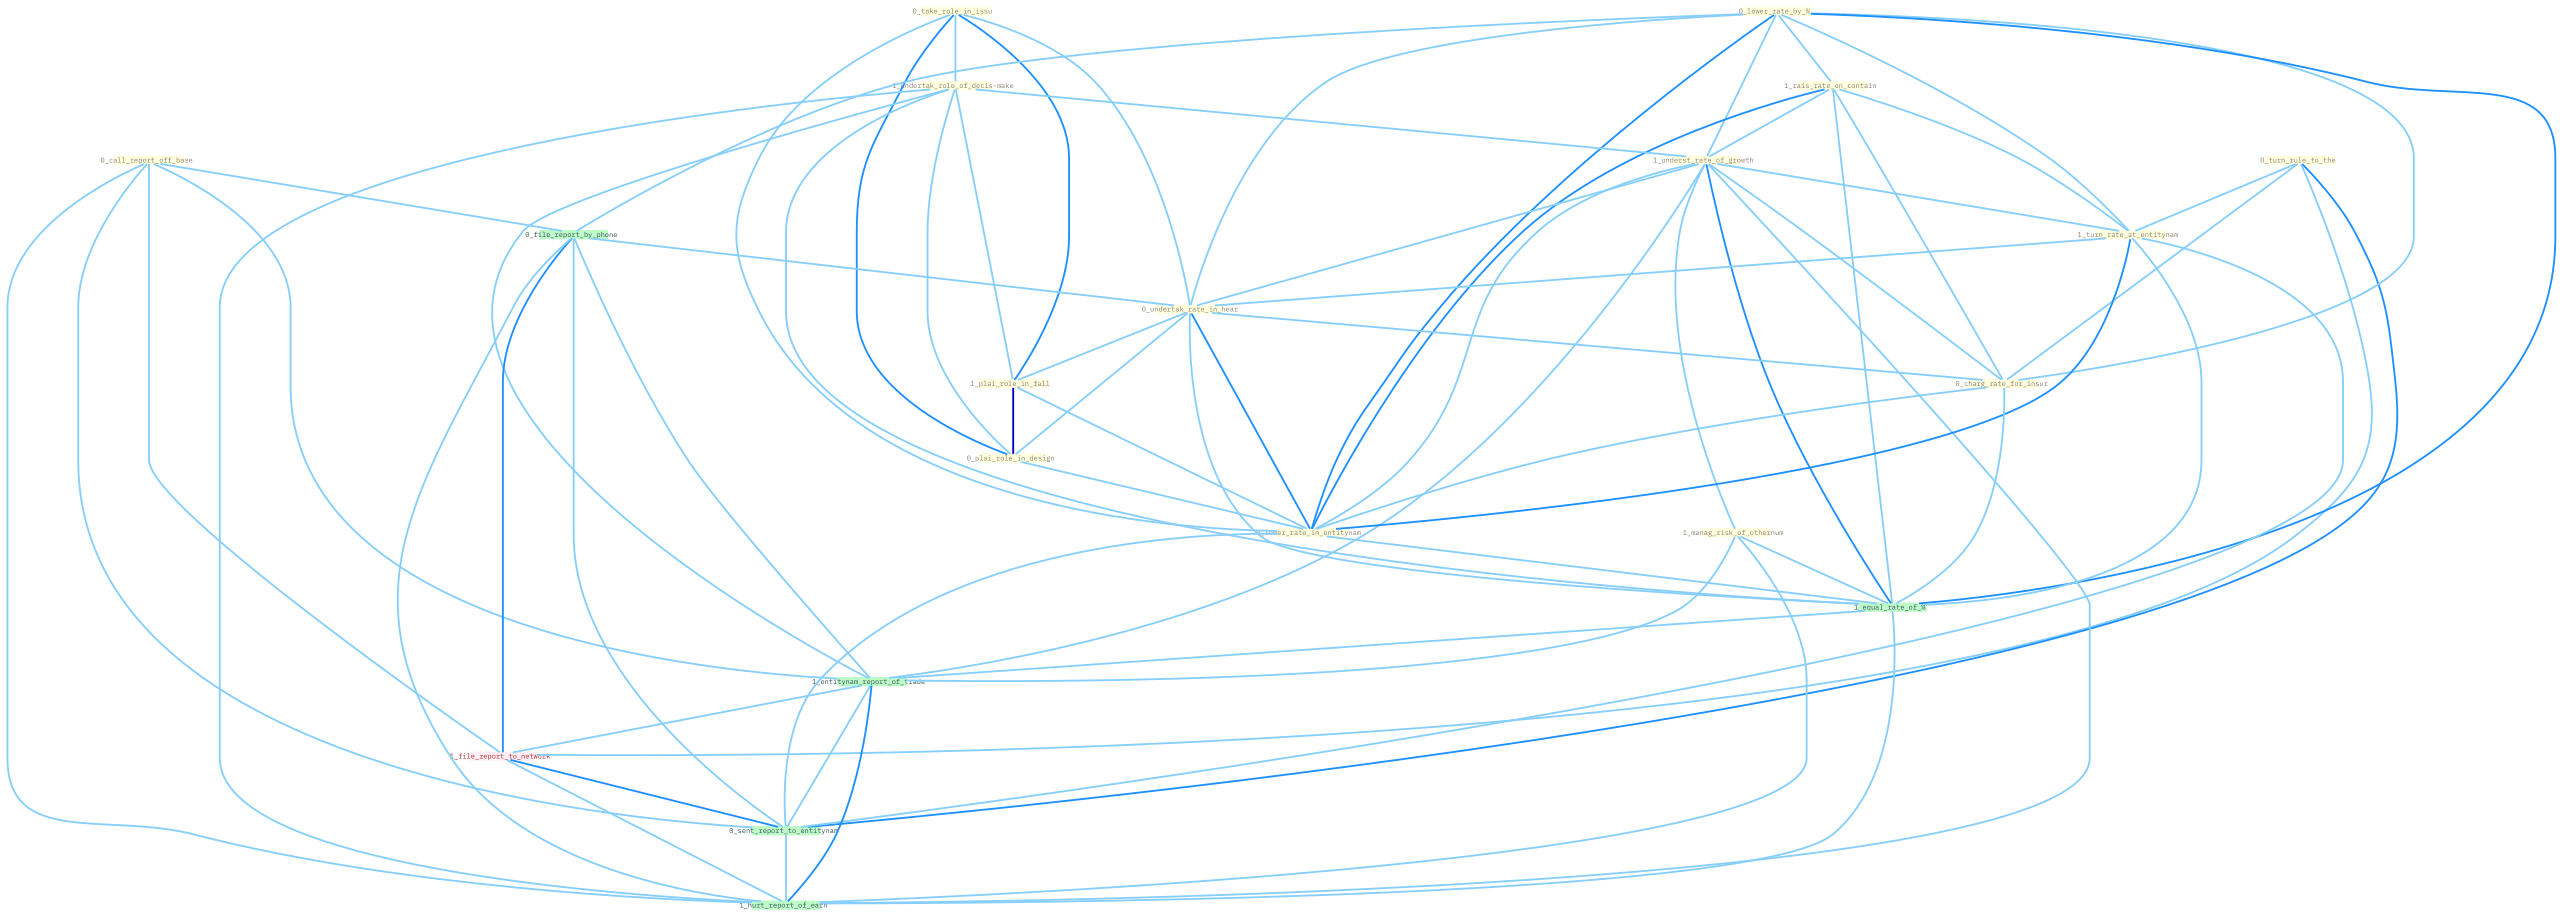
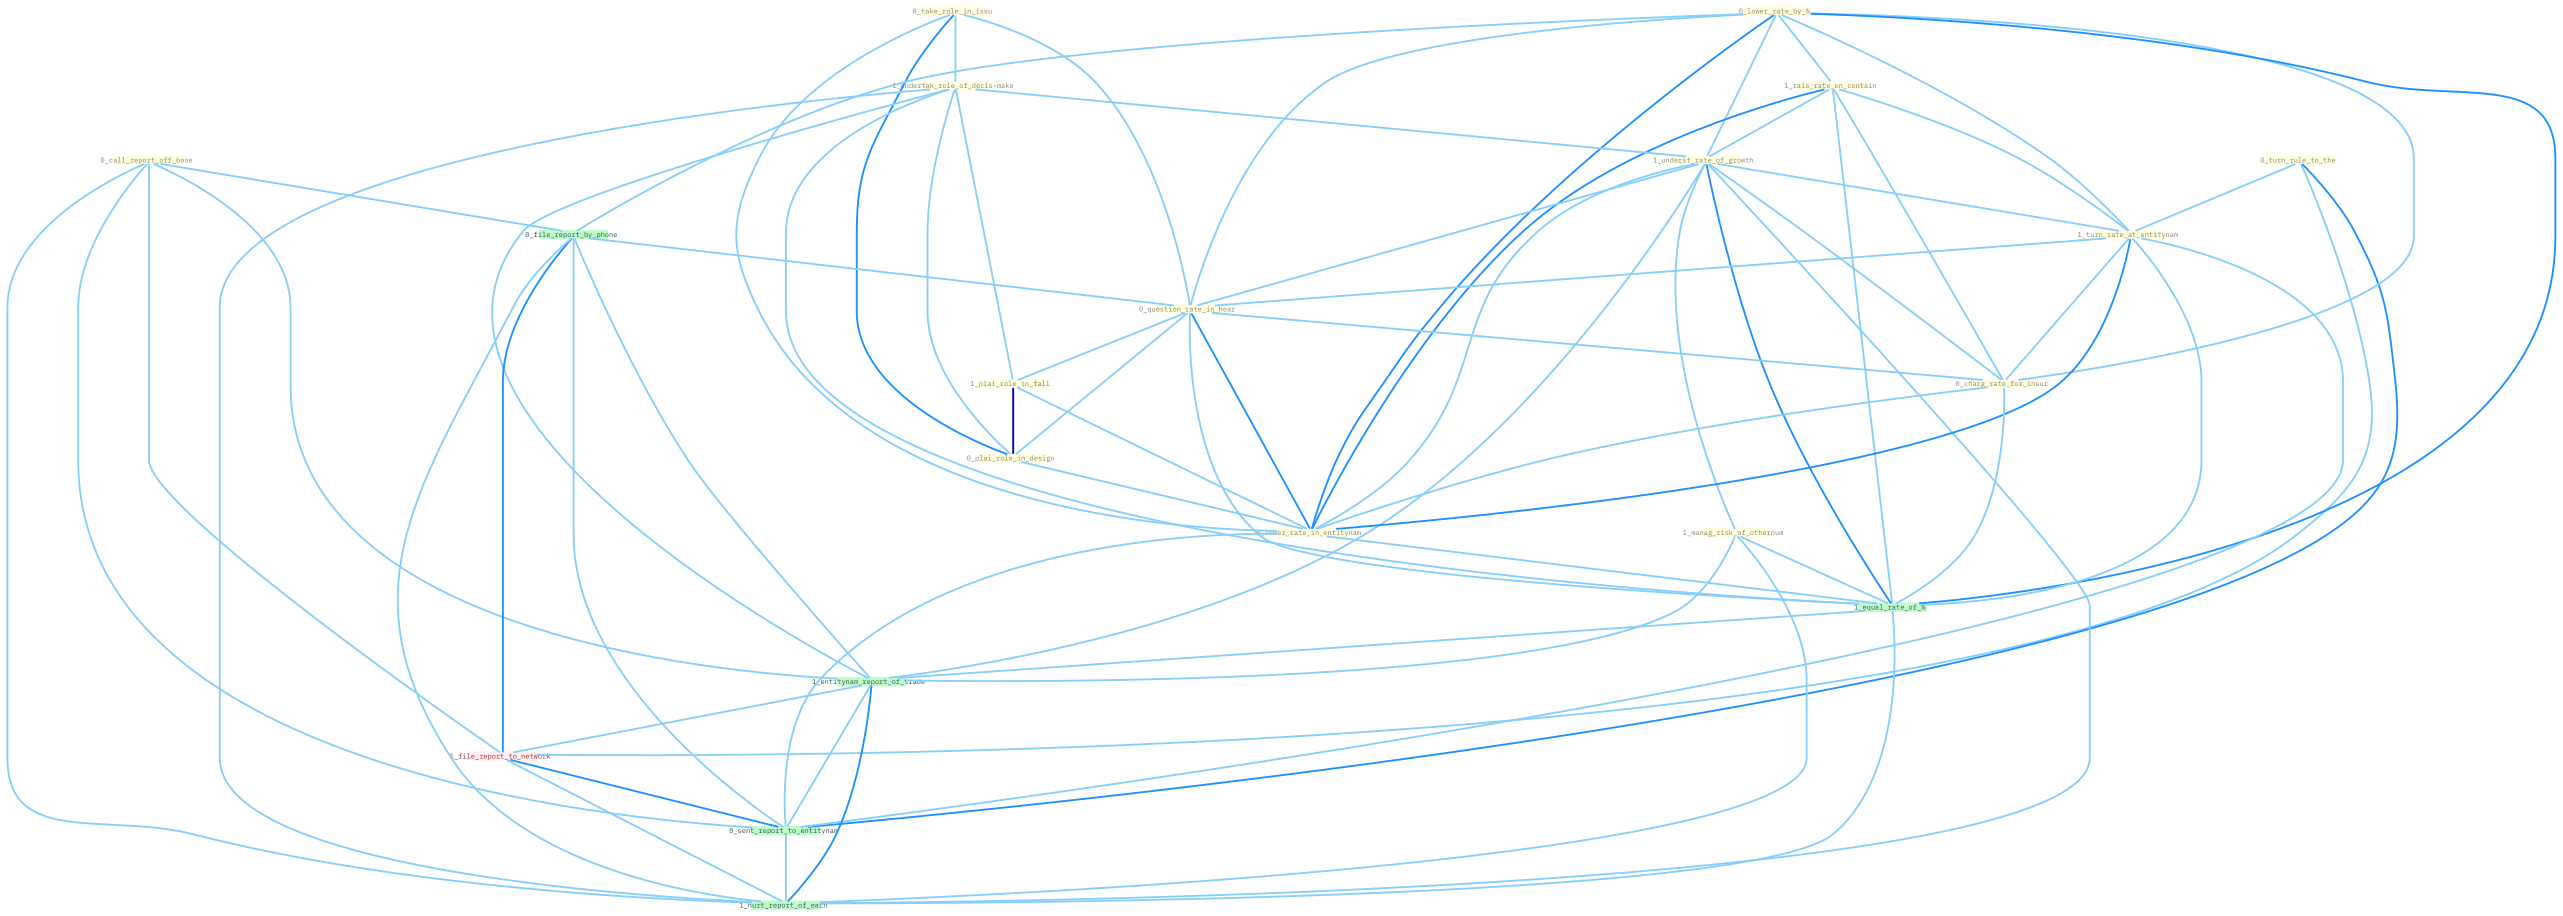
edge "0_take_role_in_issu" -- "1_plai_role_in_fall": removed
edge "0_turn_rule_to_the" -- "0_charg_rate_for_insur": now "1_turn_rate_at_entitynam" -- "0_charg_rate_for_insur"
node "0_undertak_rate_in_hear": label "0_undertak_rate_in_hear" -> "0_question_rate_in_hear"
